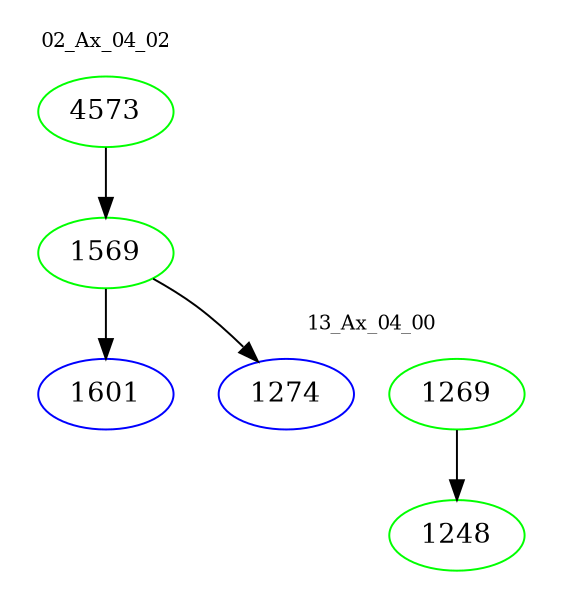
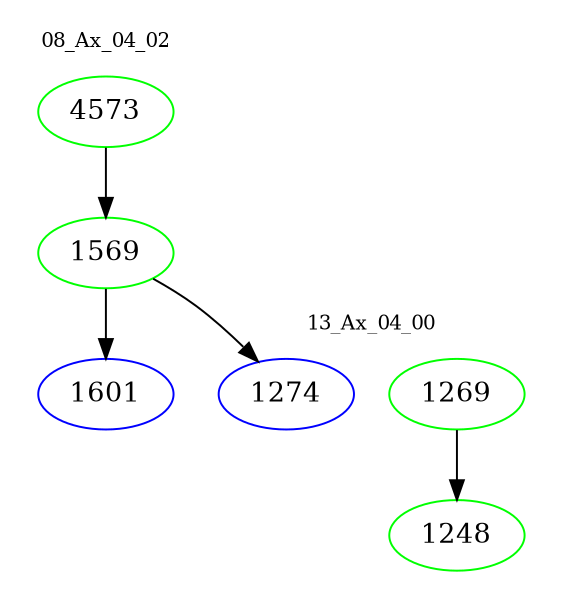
cluster "02_Ax_04_02": label "02_Ax_04_02" -> "08_Ax_04_02"
